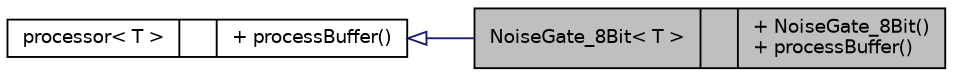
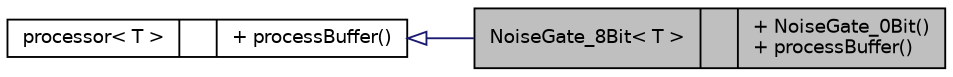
node "NoiseGate_8Bit< T >": text "+ NoiseGate_8Bit()" -> "+ NoiseGate_0Bit()"
